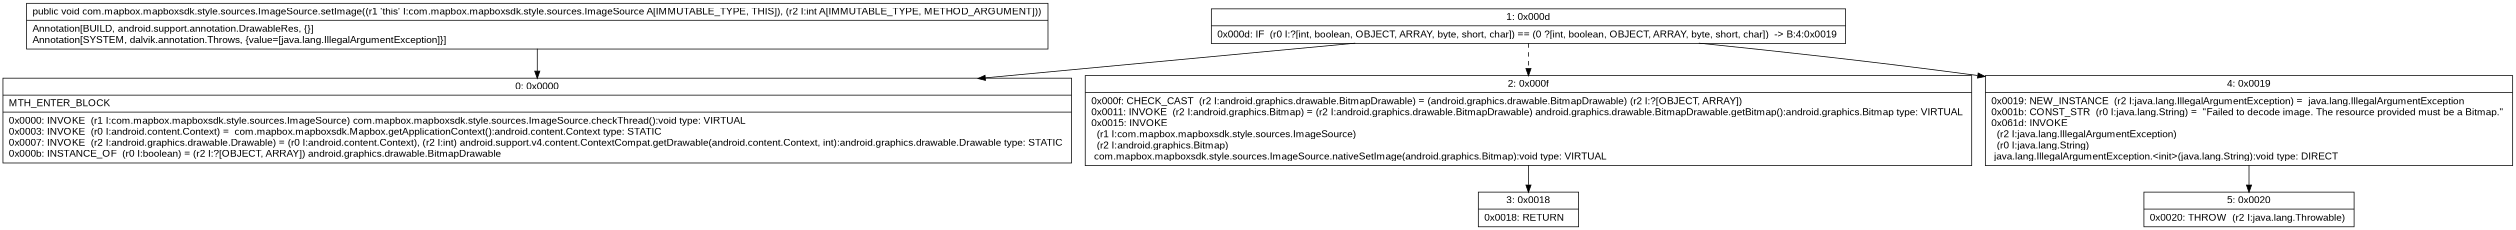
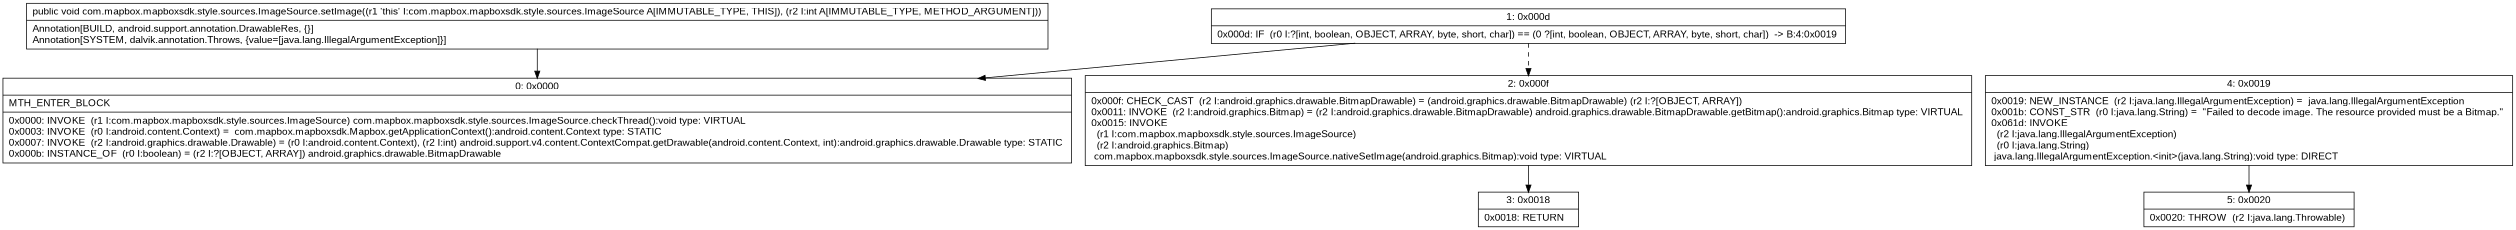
edge "1: 0x000d" -> "4: 0x0019": removed
